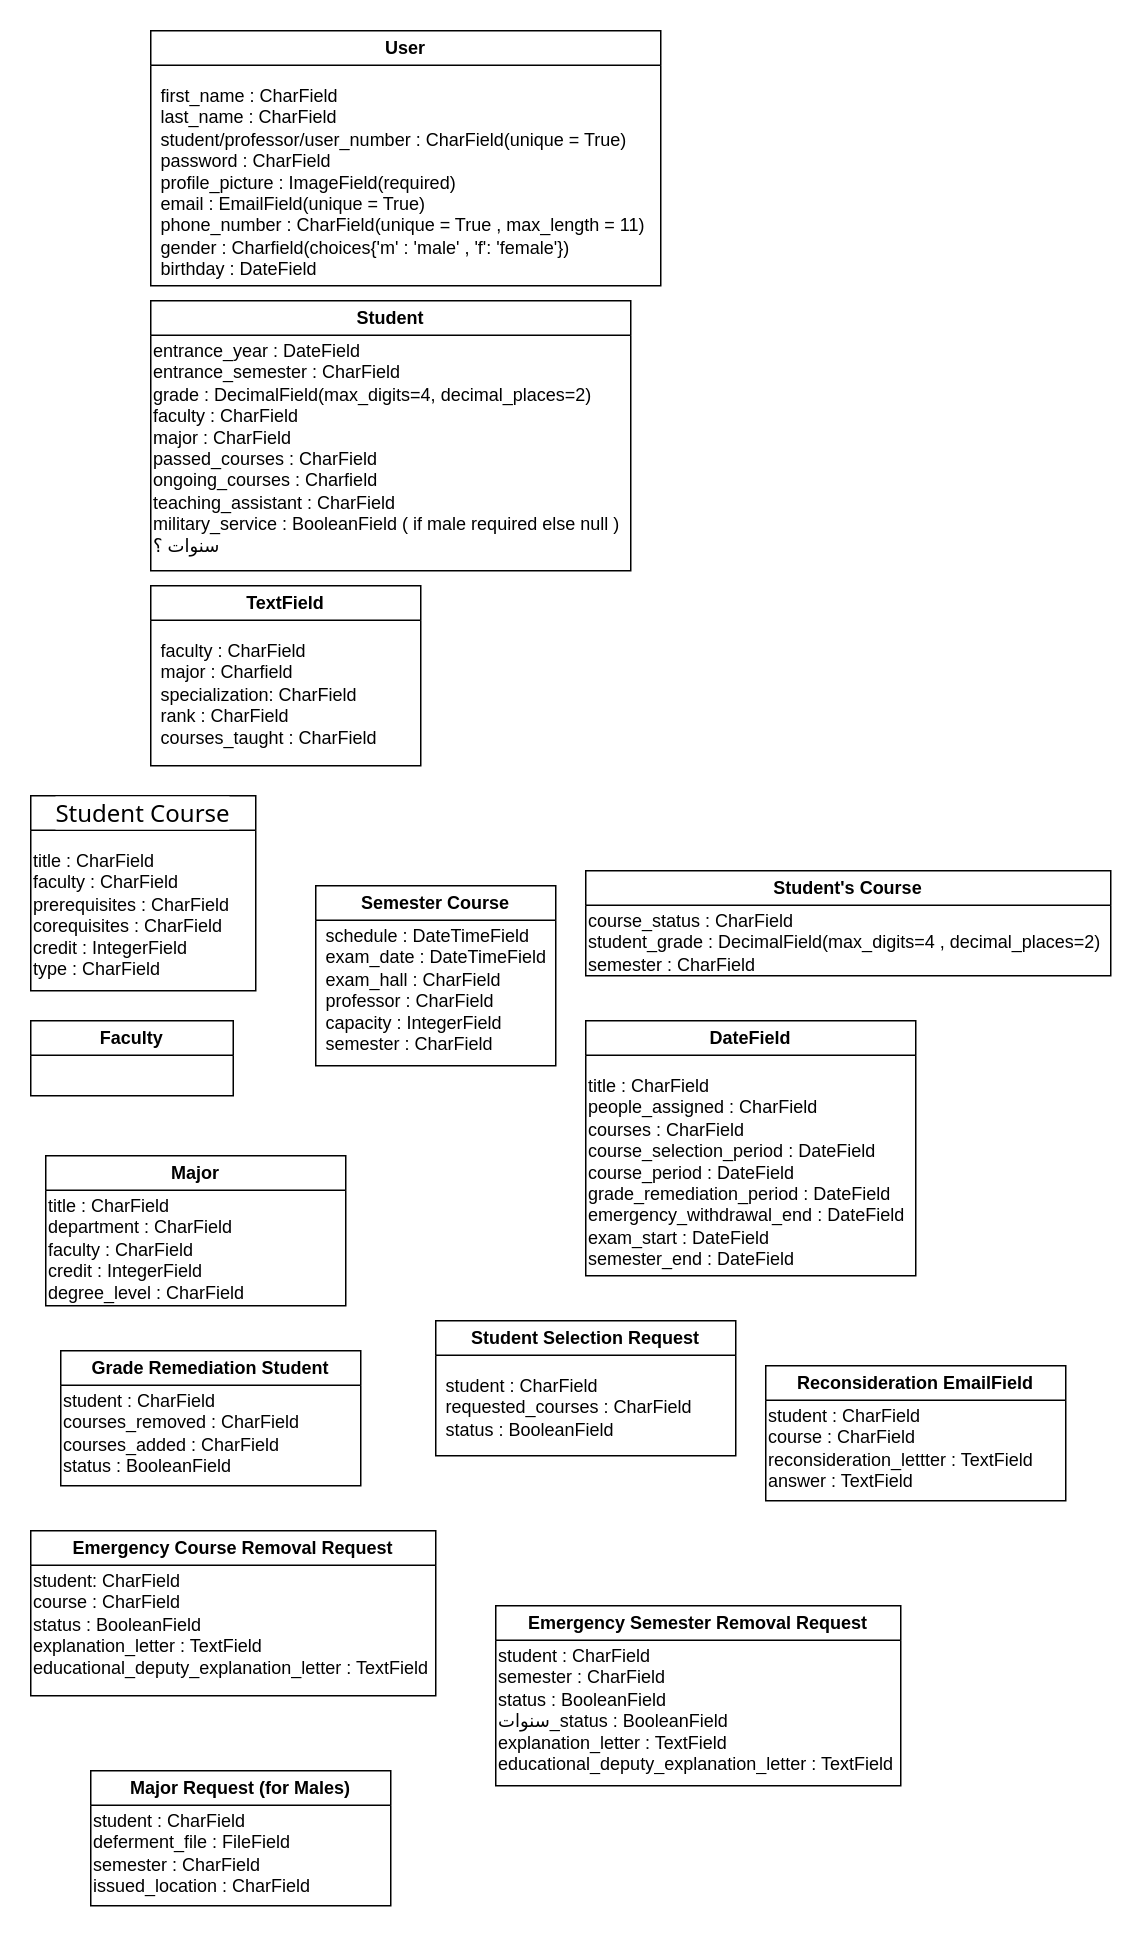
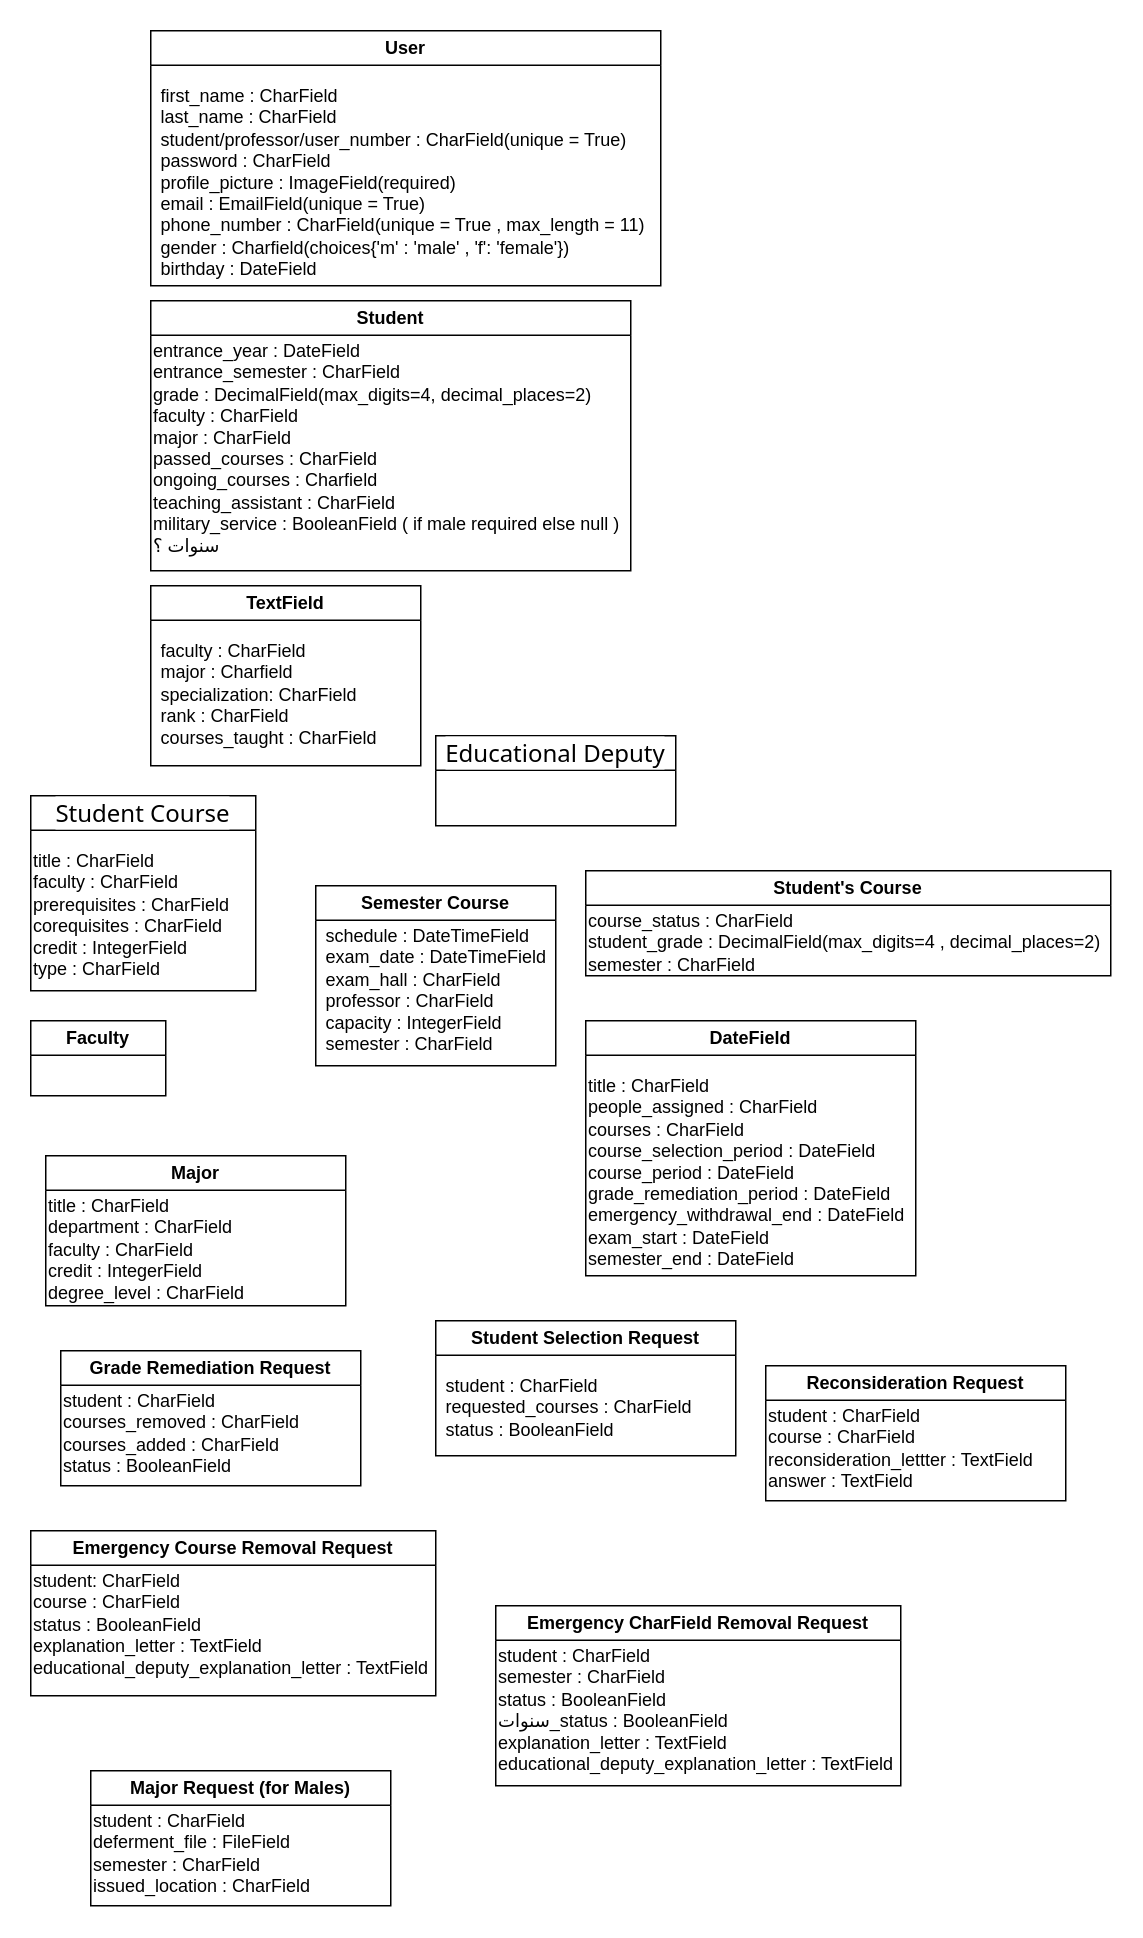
node "Educational Deputy": added
node "Faculty": size 203x75 -> 135x75
node "Grade Remediation Student": label "Grade Remediation Student" -> "Grade Remediation Request"
node "Reconsideration EmailField": label "Reconsideration EmailField" -> "Reconsideration Request"
node "Emergency Semester Removal Request": label "Emergency Semester Removal Request" -> "Emergency CharField Removal Request"
